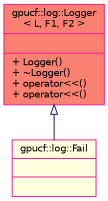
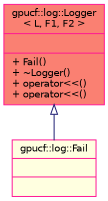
node "gpucf::log::Logger": text "+ Logger()" -> "+ Fail()"
